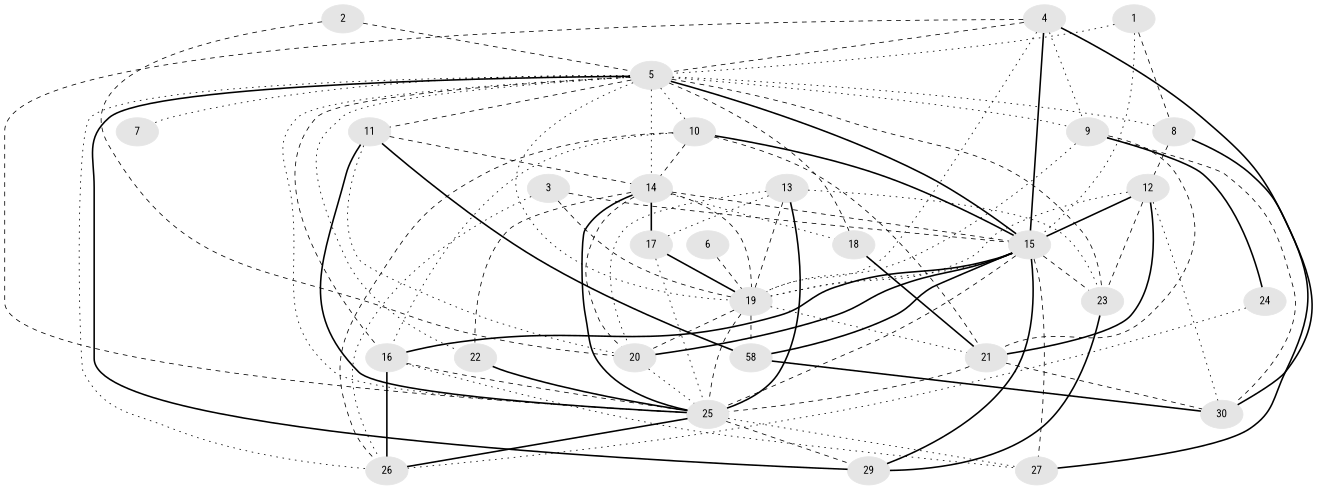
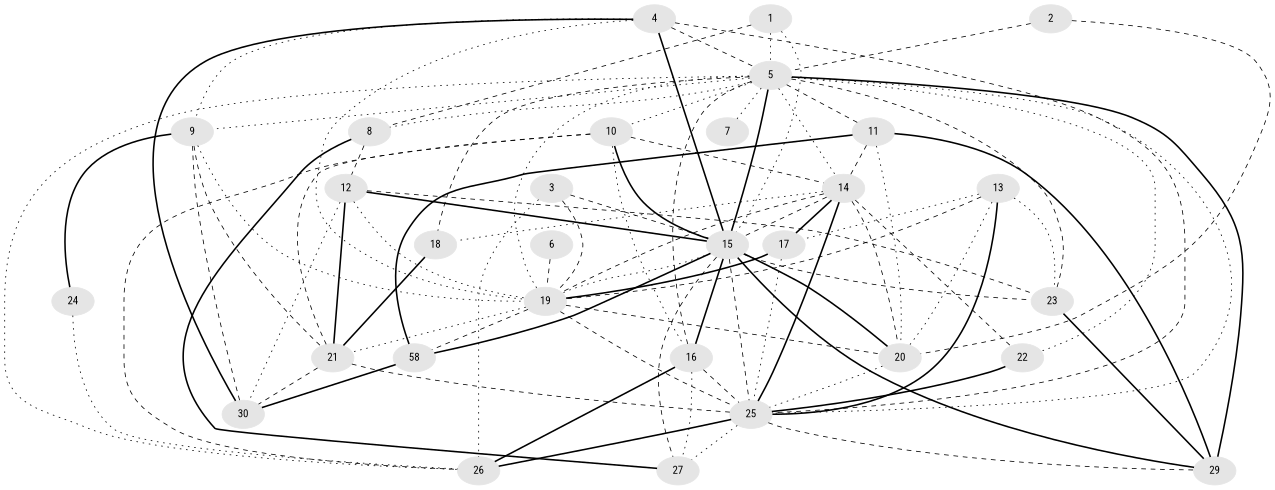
edge "11" -- "25": now "11" -- "29"
